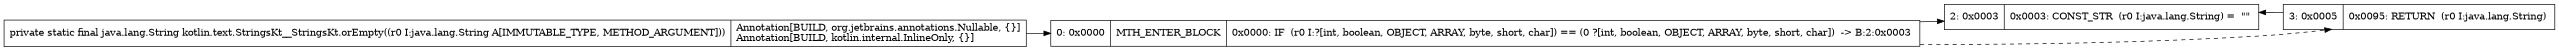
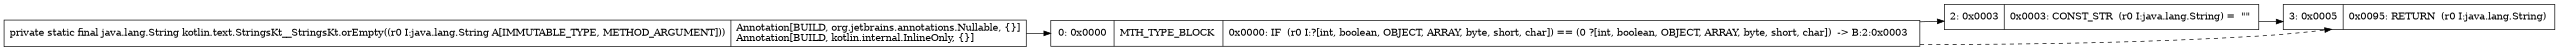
edge "3: 0x0005" -> "2: 0x0003": reversed
node "0: 0x0000": text "MTH_ENTER_BLOCK" -> "MTH_TYPE_BLOCK"
